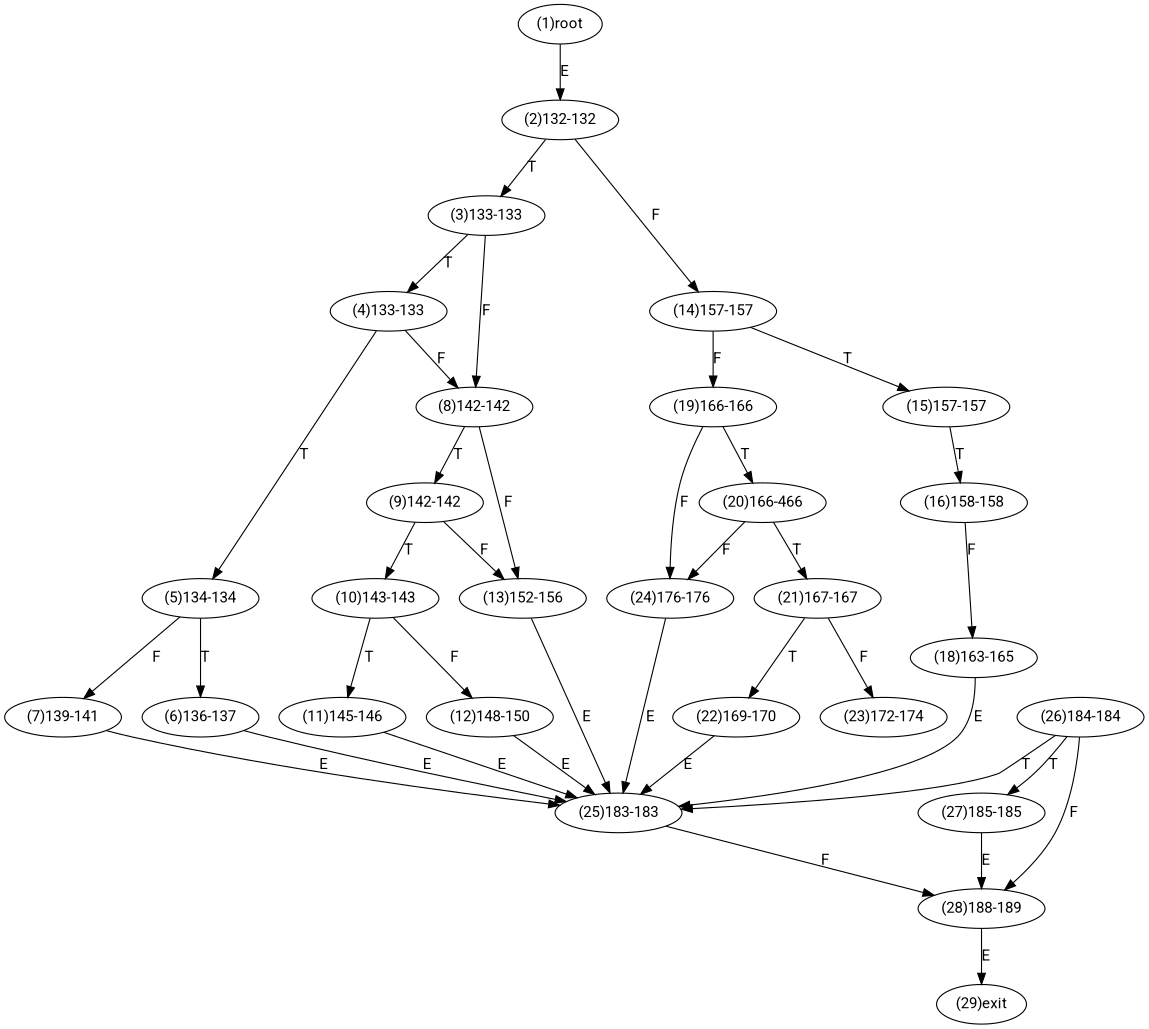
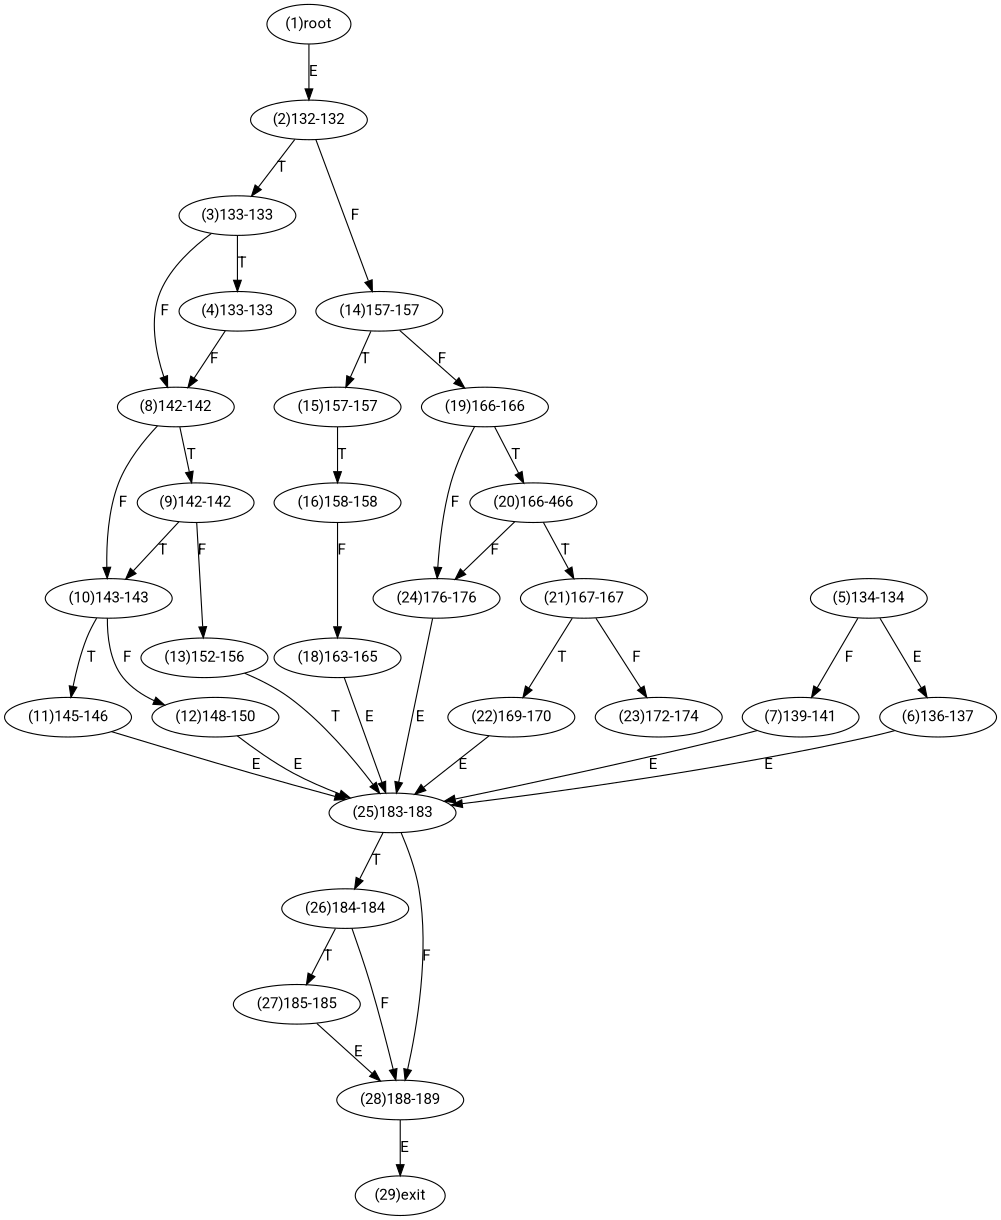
edge "(4)133-133" -> "(5)134-134": removed, label "T"
edge "(8)142-142" -> "(13)152-156": now "(8)142-142" -> "(10)143-143"
edge "(5)134-134" -> "(6)136-137": label "T" -> "E"
edge "(13)152-156" -> "(25)183-183": label "E" -> "T"
edge "(26)184-184" -> "(25)183-183": reversed
